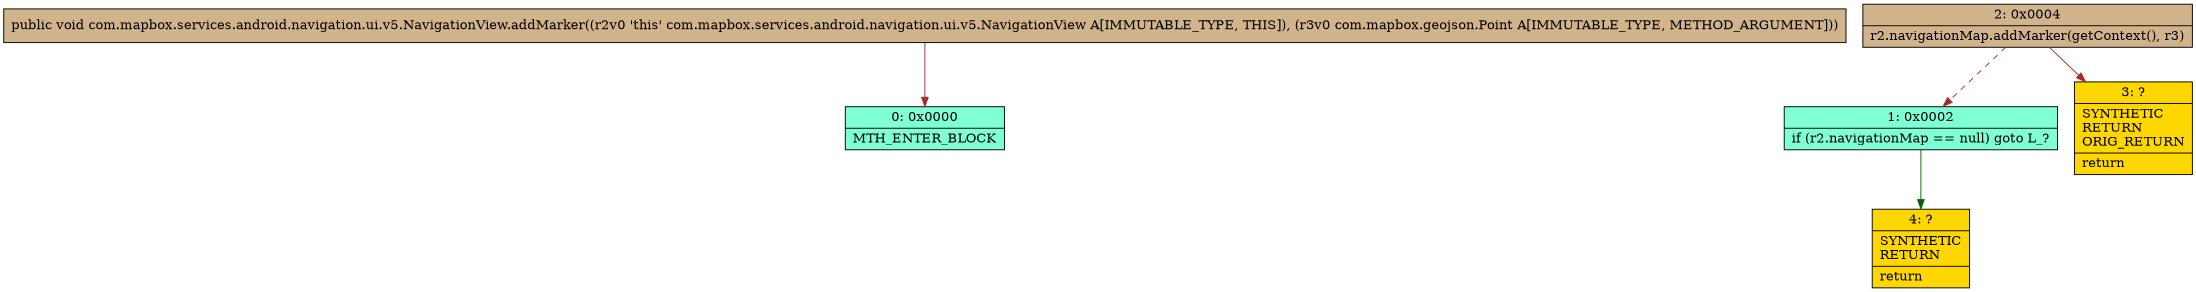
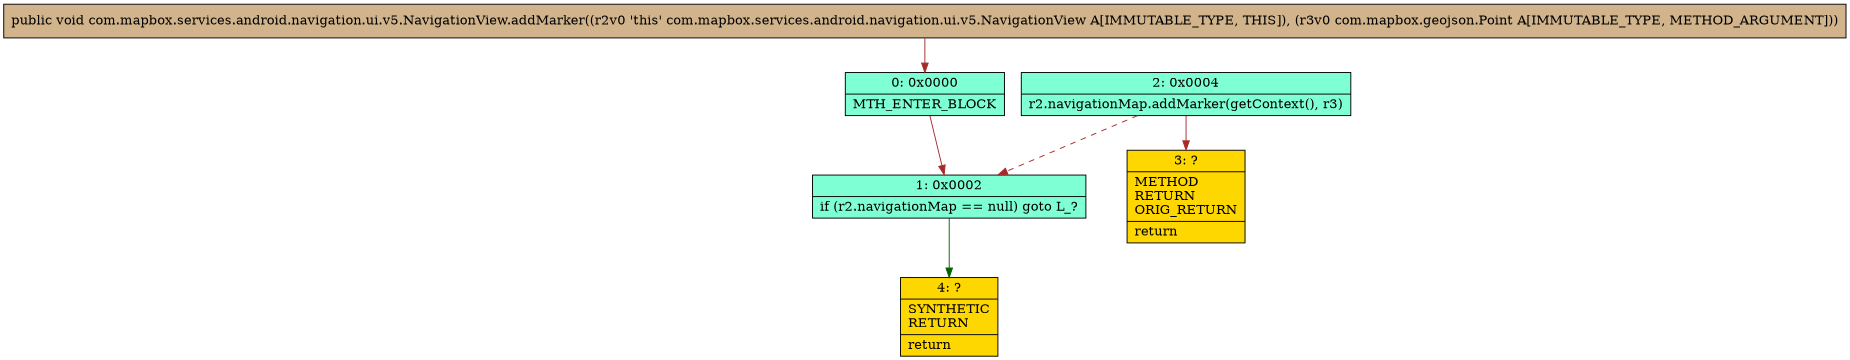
node "2: 0x0004": fillcolor tan -> aquamarine
node "3: ?": text "SYNTHETIC" -> "METHOD"
edge "0: 0x0000" -> "1: 0x0002": added
